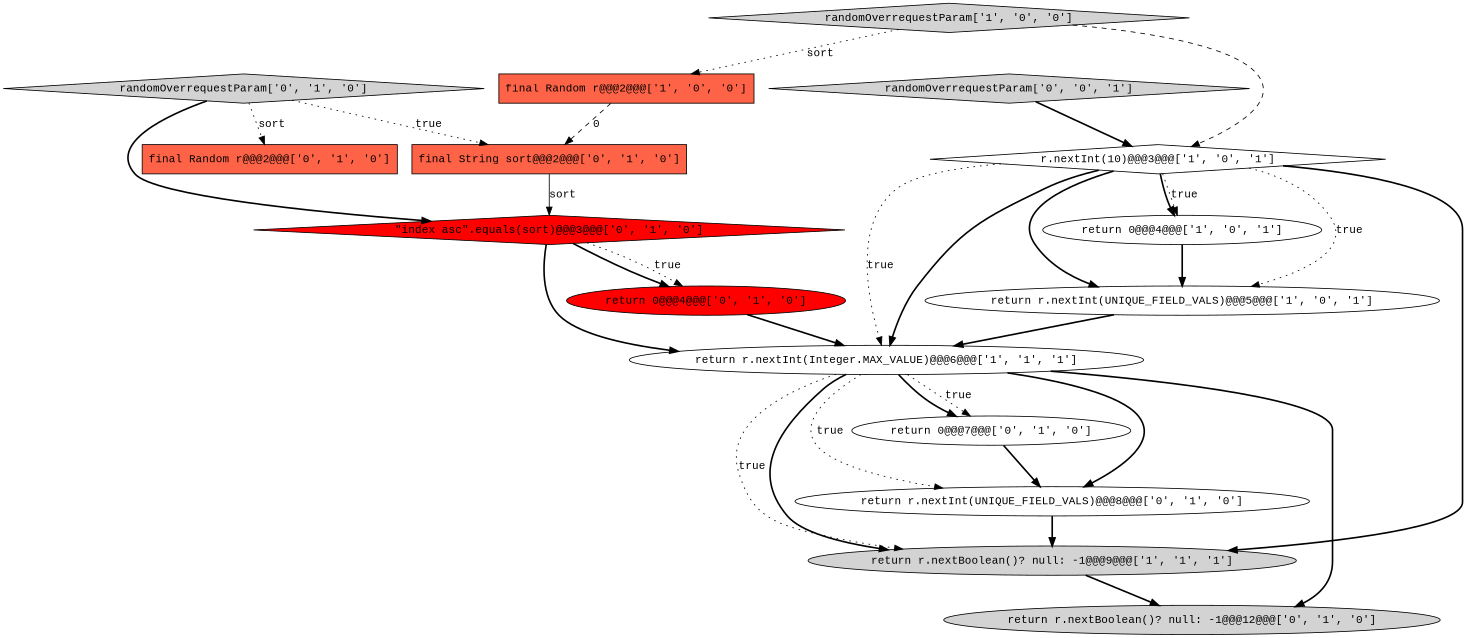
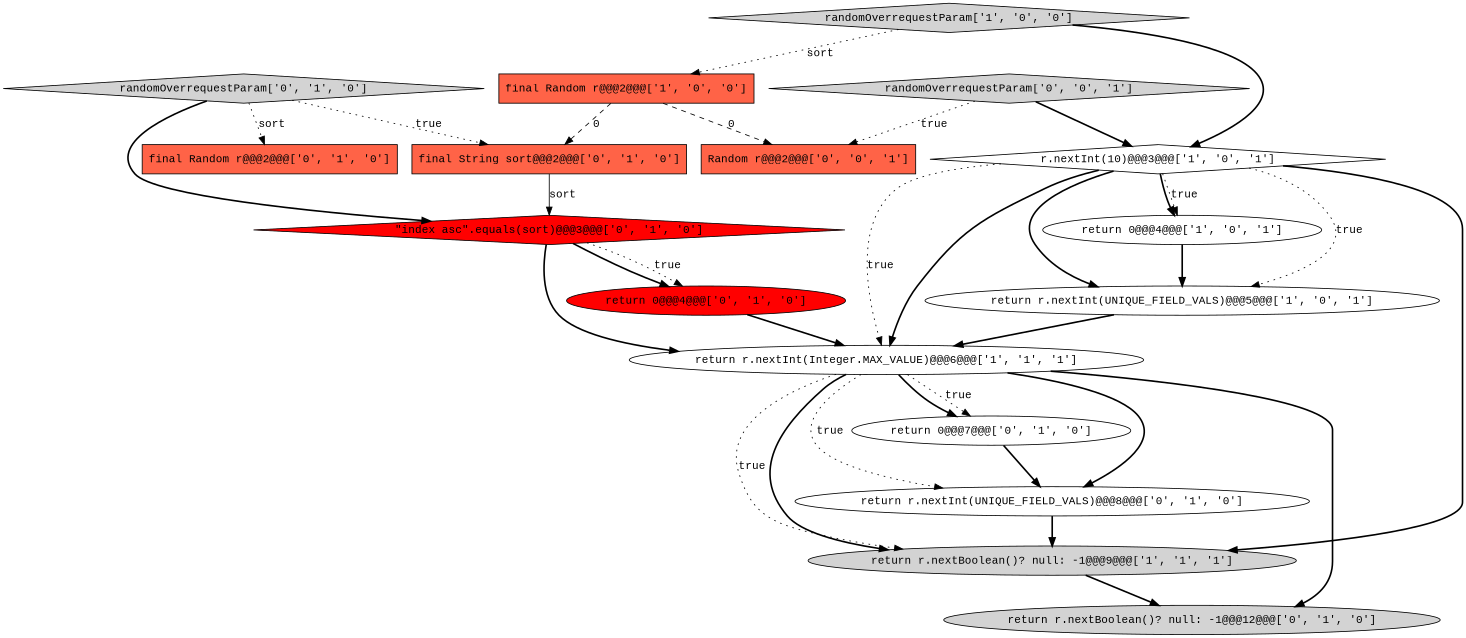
edge "randomOverrequestParam['1', '0', '0']" -> "r.nextInt(10)@@@3@@@['1', '0', '1']": style dashed -> bold
node "Random r@@@2@@@['0', '0', '1']": added
